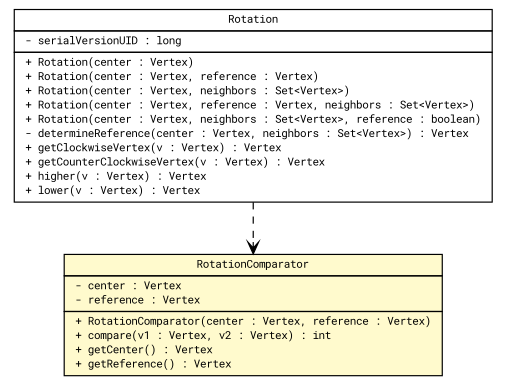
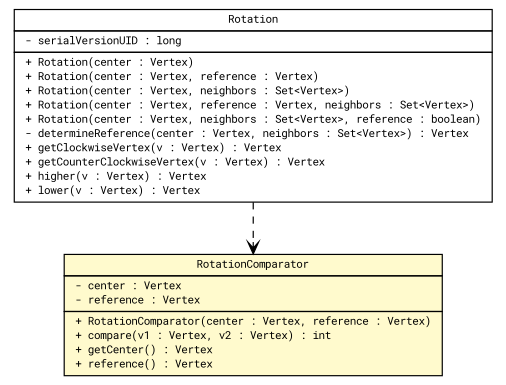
node "RotationComparator": text "+ getReference() : Vertex" -> "+ reference() : Vertex"
